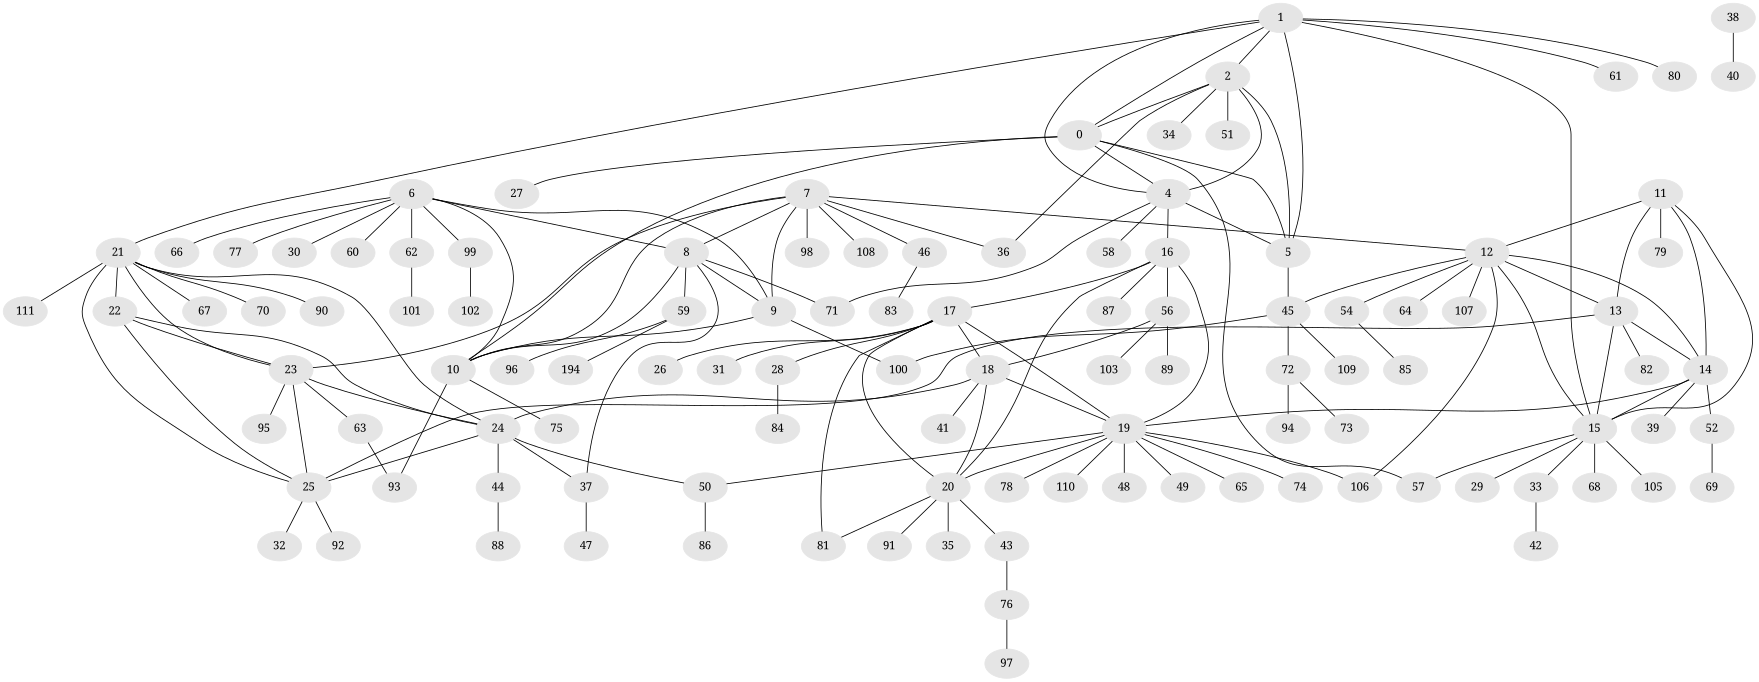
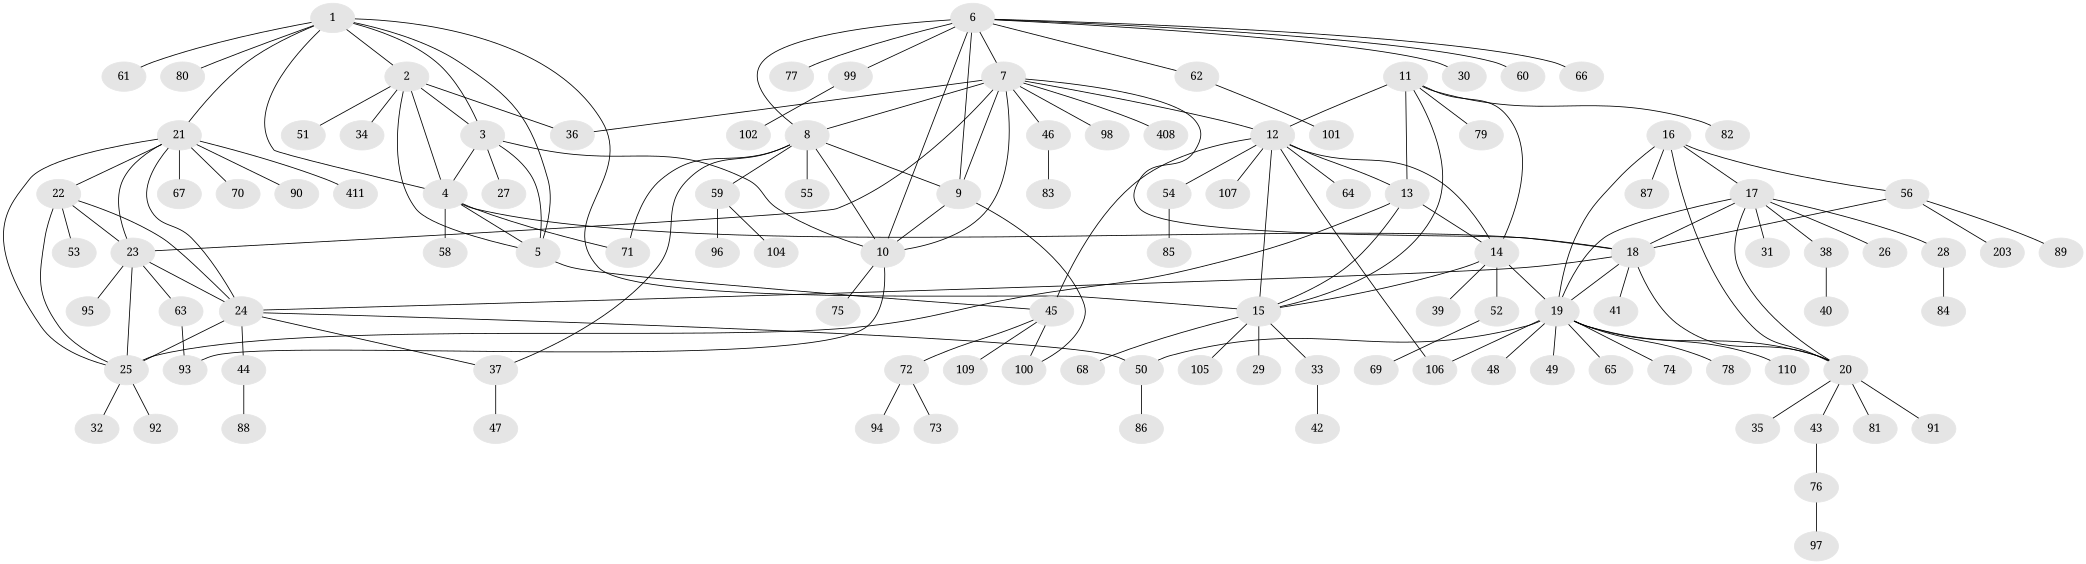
edge "6" -- "7": added
node "0": label "0" -> "3"
node "55": added
edge "4" -- "16": now "4" -- "18"
edge "7" -- "18": added
node "53": added
node "108": label "108" -> "408"
node "111": label "111" -> "411"
edge "13" -- "82": now "11" -- "82"
node "194": label "194" -> "104"
node "103": label "103" -> "203"
edge "17" -- "81": now "17" -- "38"
node "57": removed
